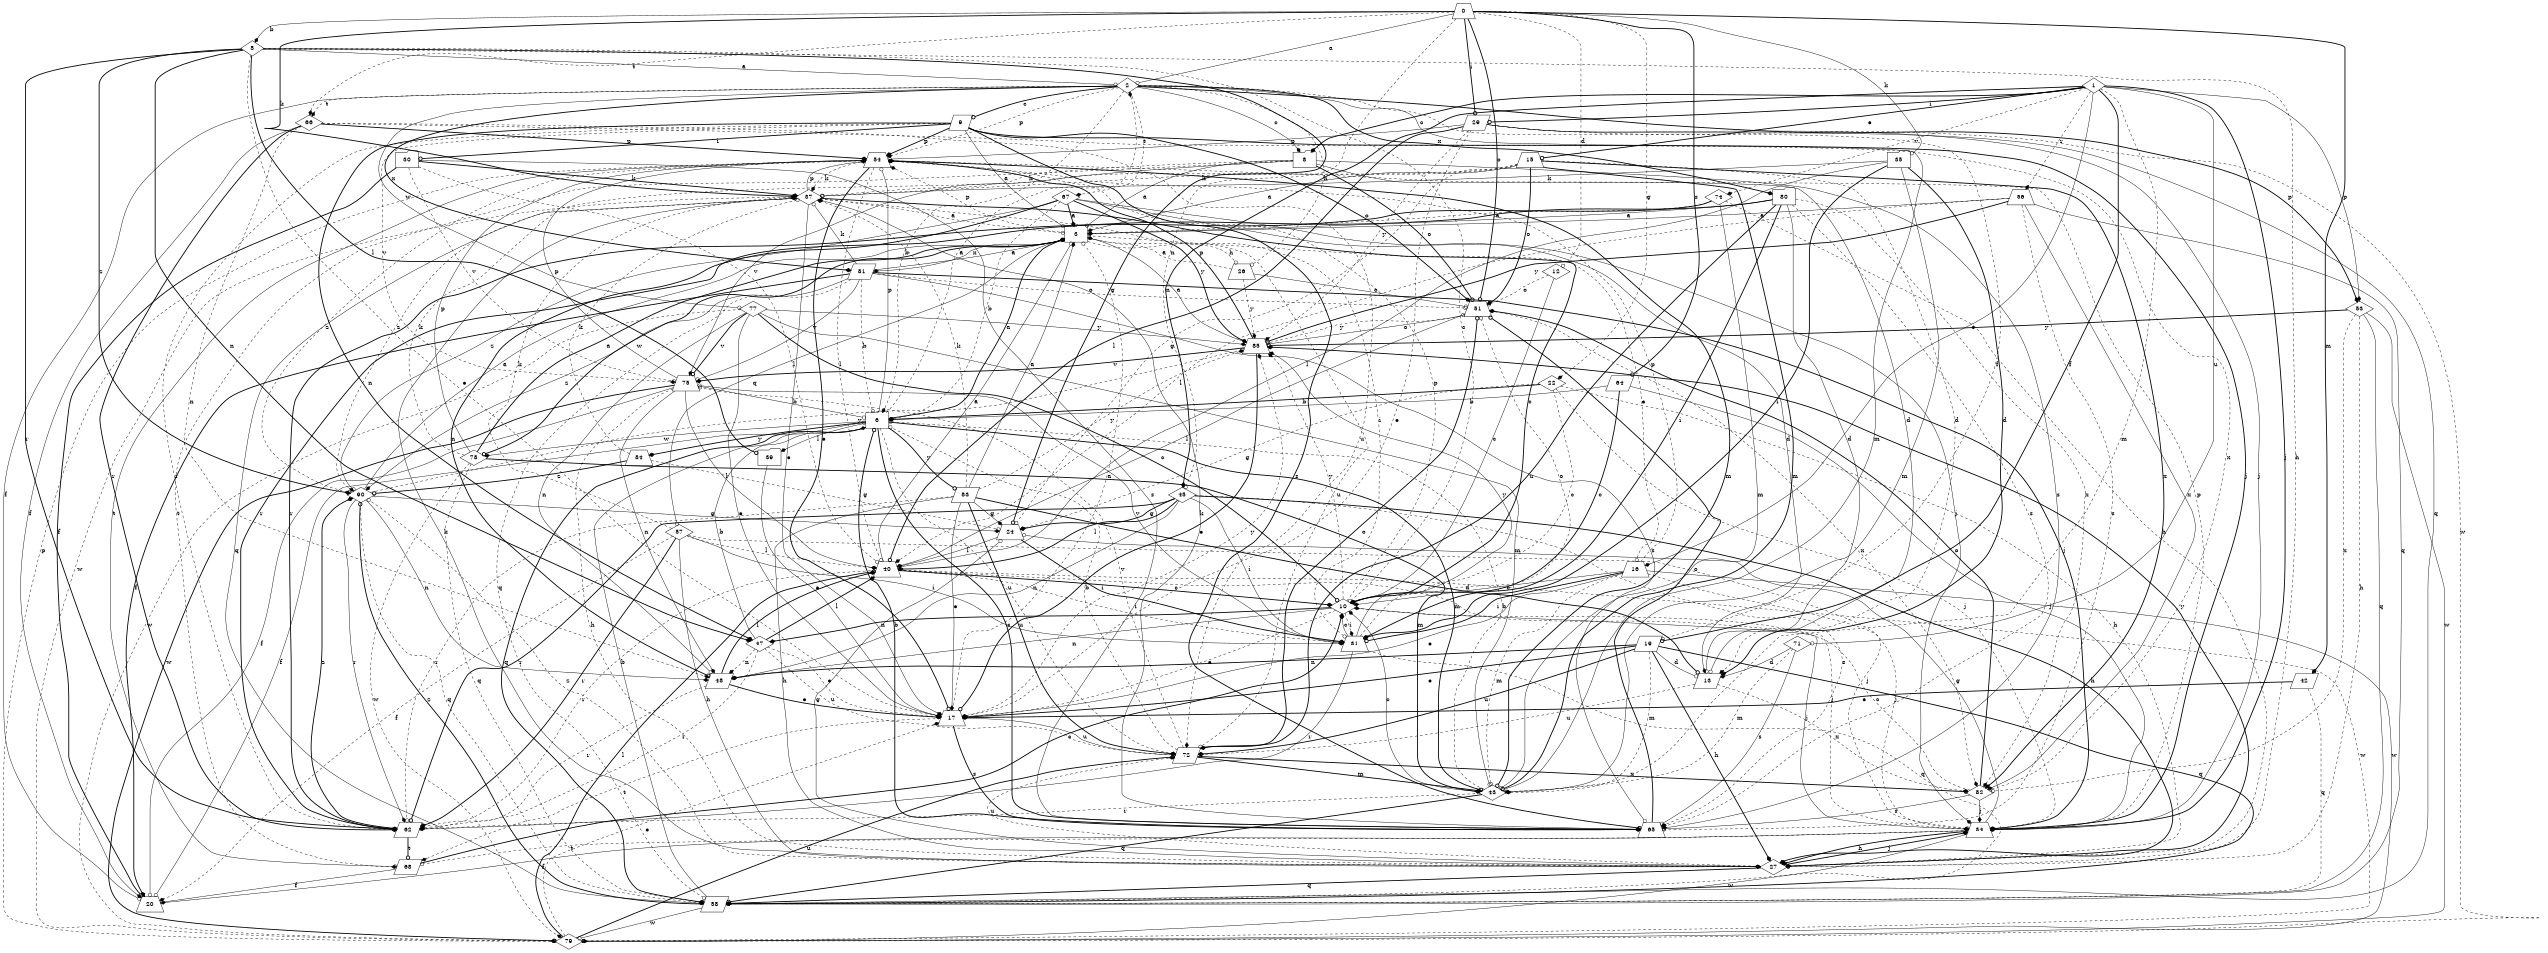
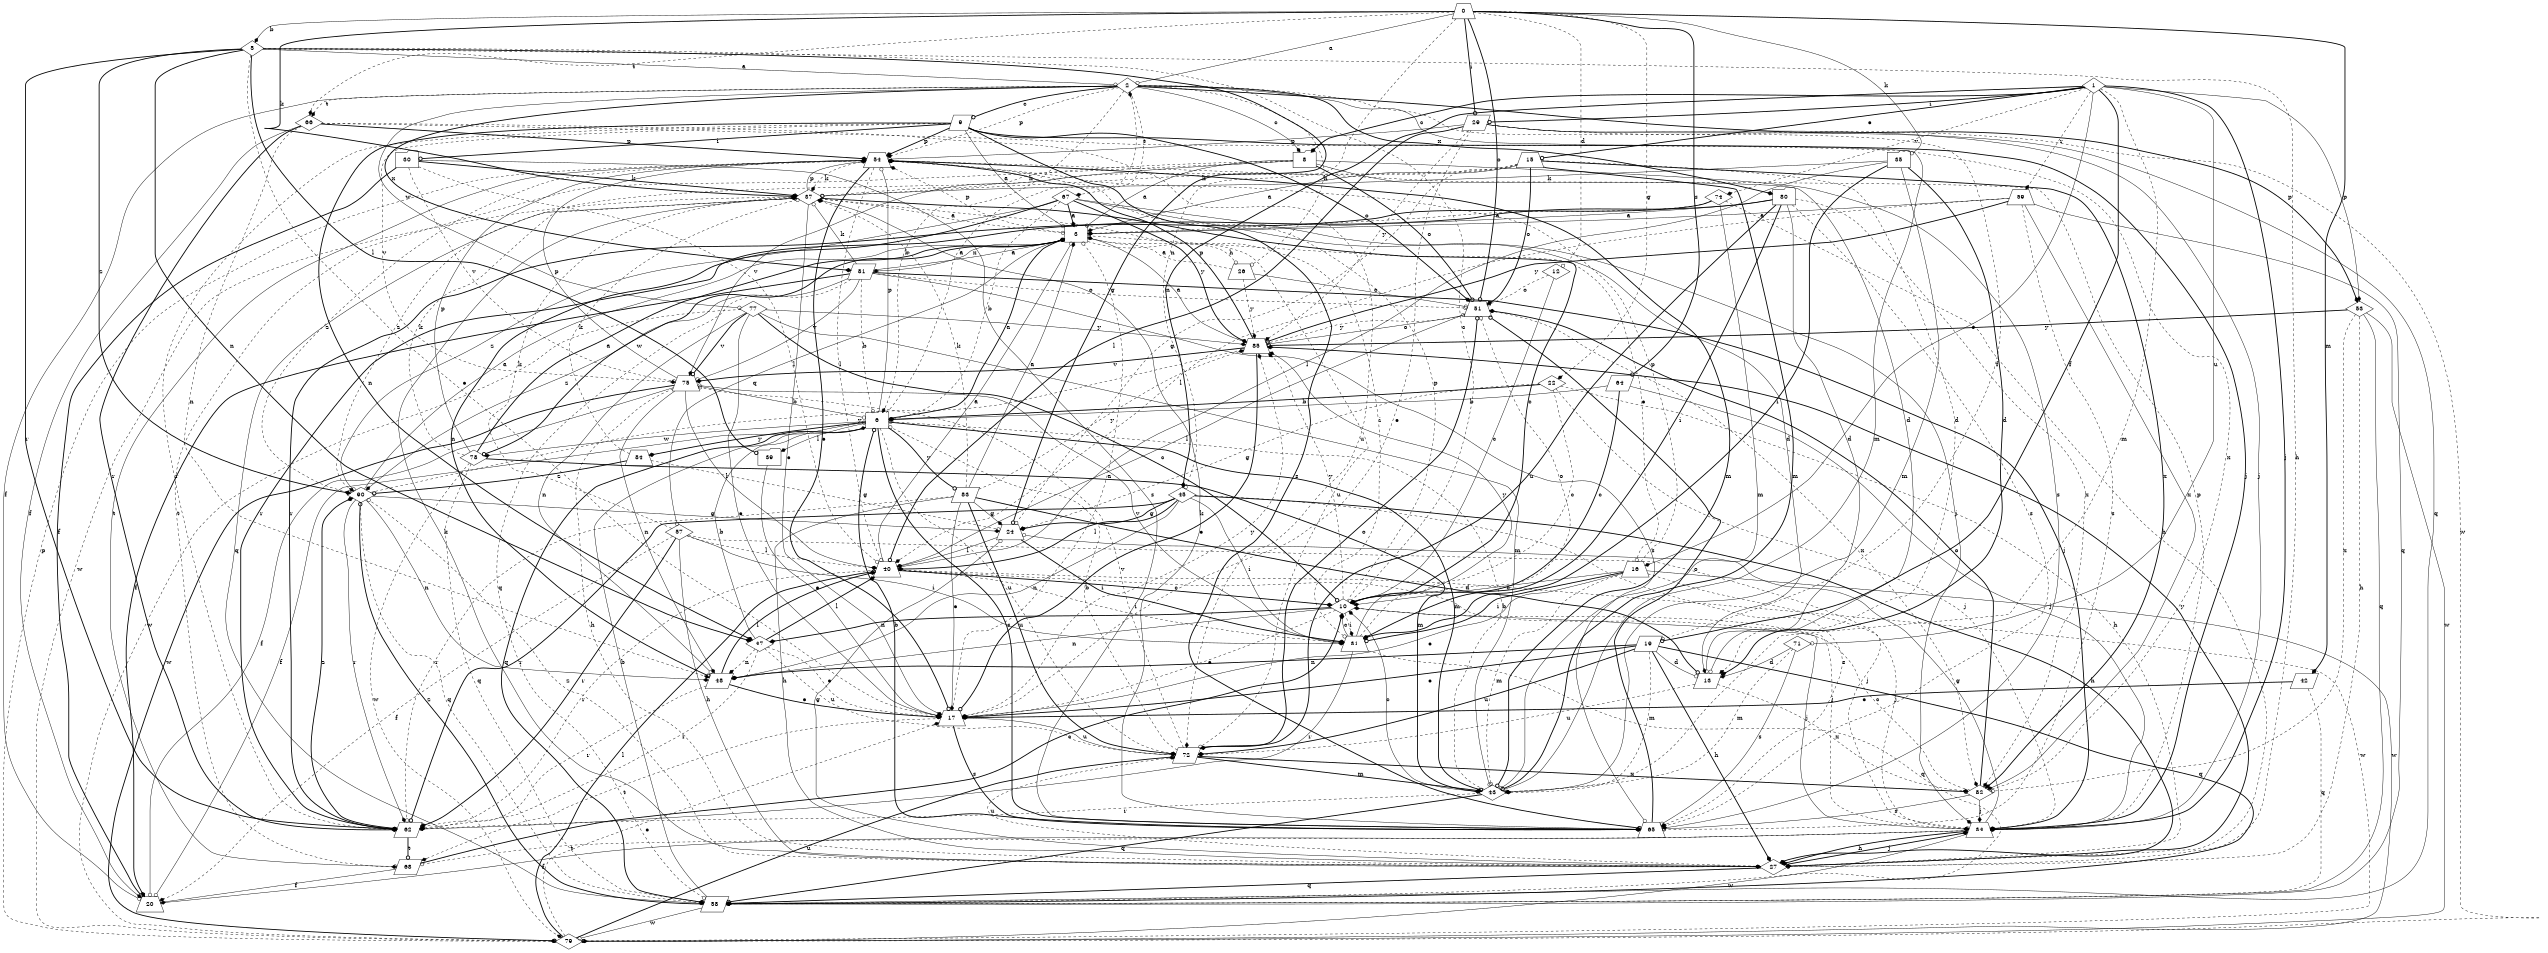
node "56": label "56" -> "59"
